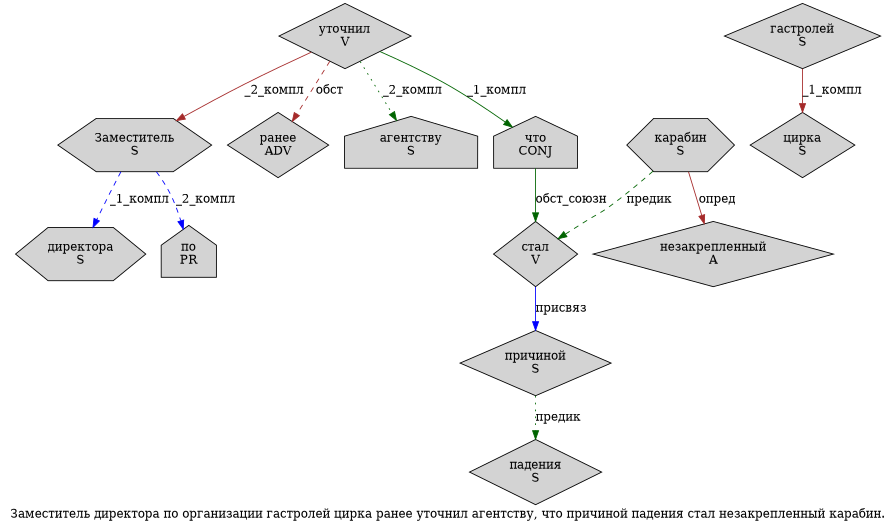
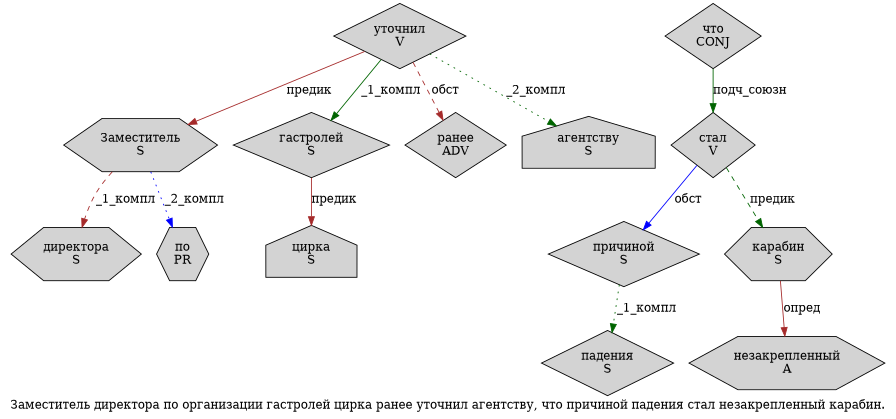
edge "уточнил V" -> "что CONJ": now "уточнил V" -> "гастролей S"
edge "уточнил V" -> "Заместитель S": label "_2_компл" -> "предик"
edge "гастролей S" -> "цирка S": label "_1_компл" -> "предик"
node "что CONJ": shape house -> diamond
node "цирка S": shape diamond -> house
edge "Заместитель S" -> "по PR": style dashed -> dotted
edge "Заместитель S" -> "директора S": color blue -> brown
edge "что CONJ" -> "стал V": label "обст_союзн" -> "подч_союзн"
edge "карабин S" -> "стал V": reversed
node "по PR": shape house -> hexagon
node "незакрепленный A": shape diamond -> hexagon
edge "стал V" -> "причиной S": label "присвяз" -> "обст"
edge "причиной S" -> "падения S": label "предик" -> "_1_компл"
